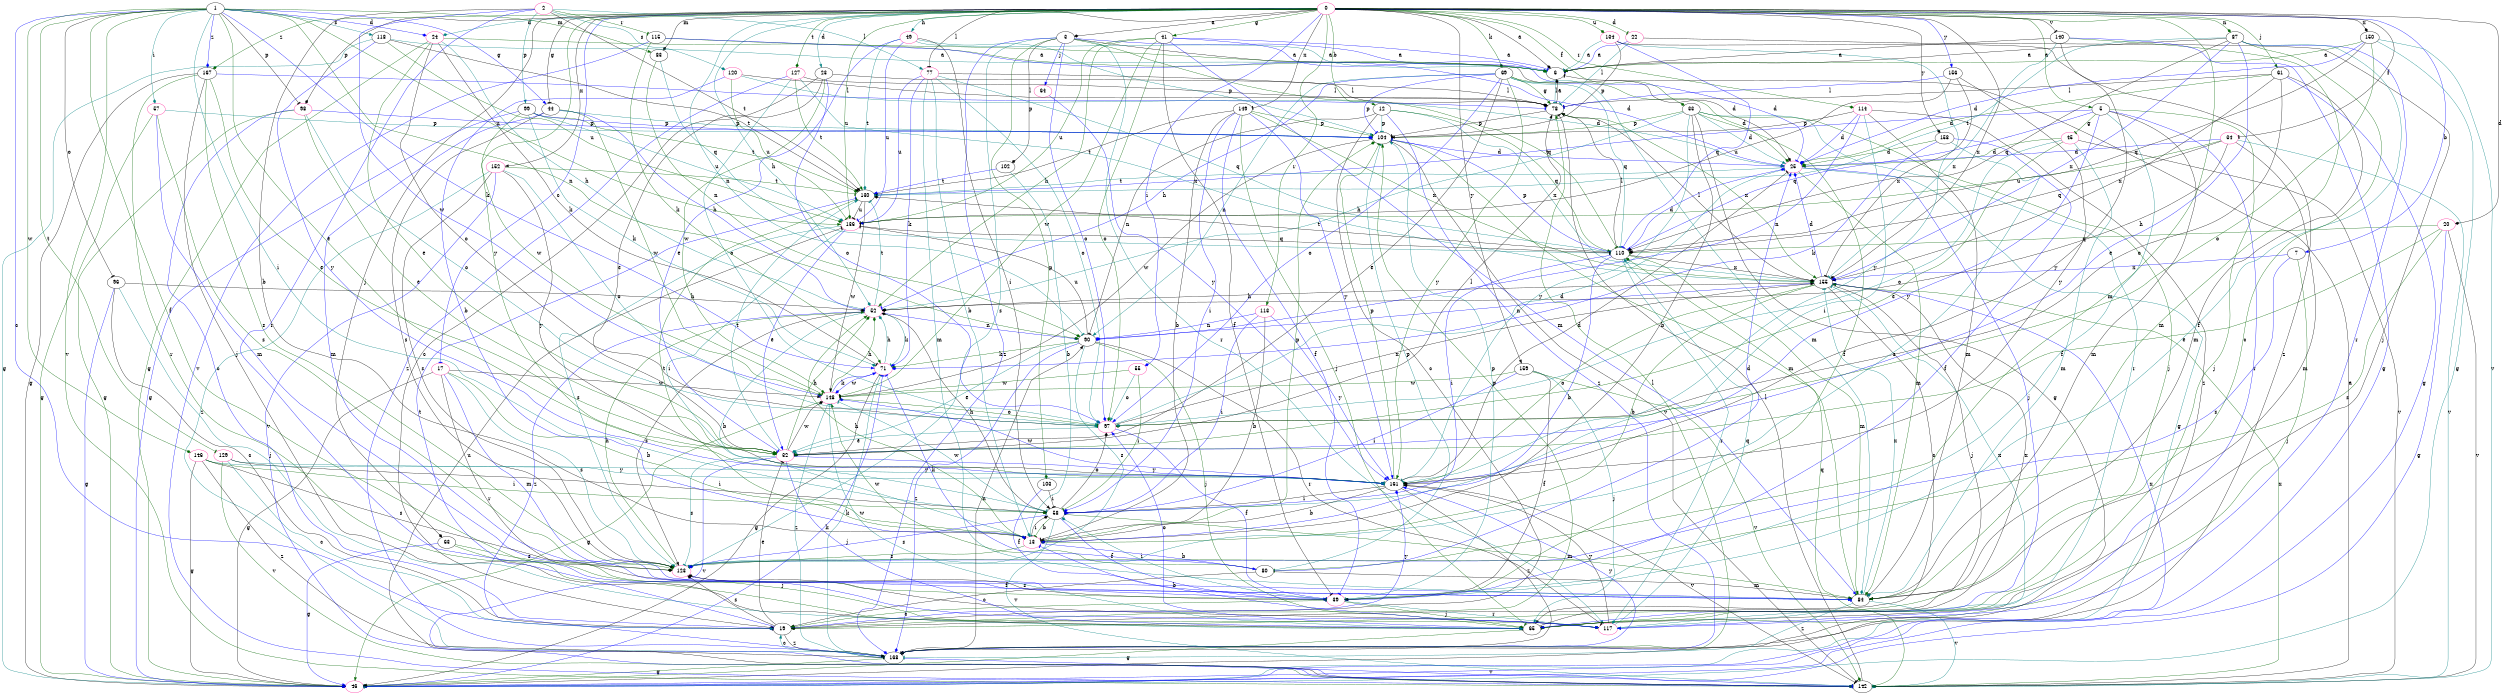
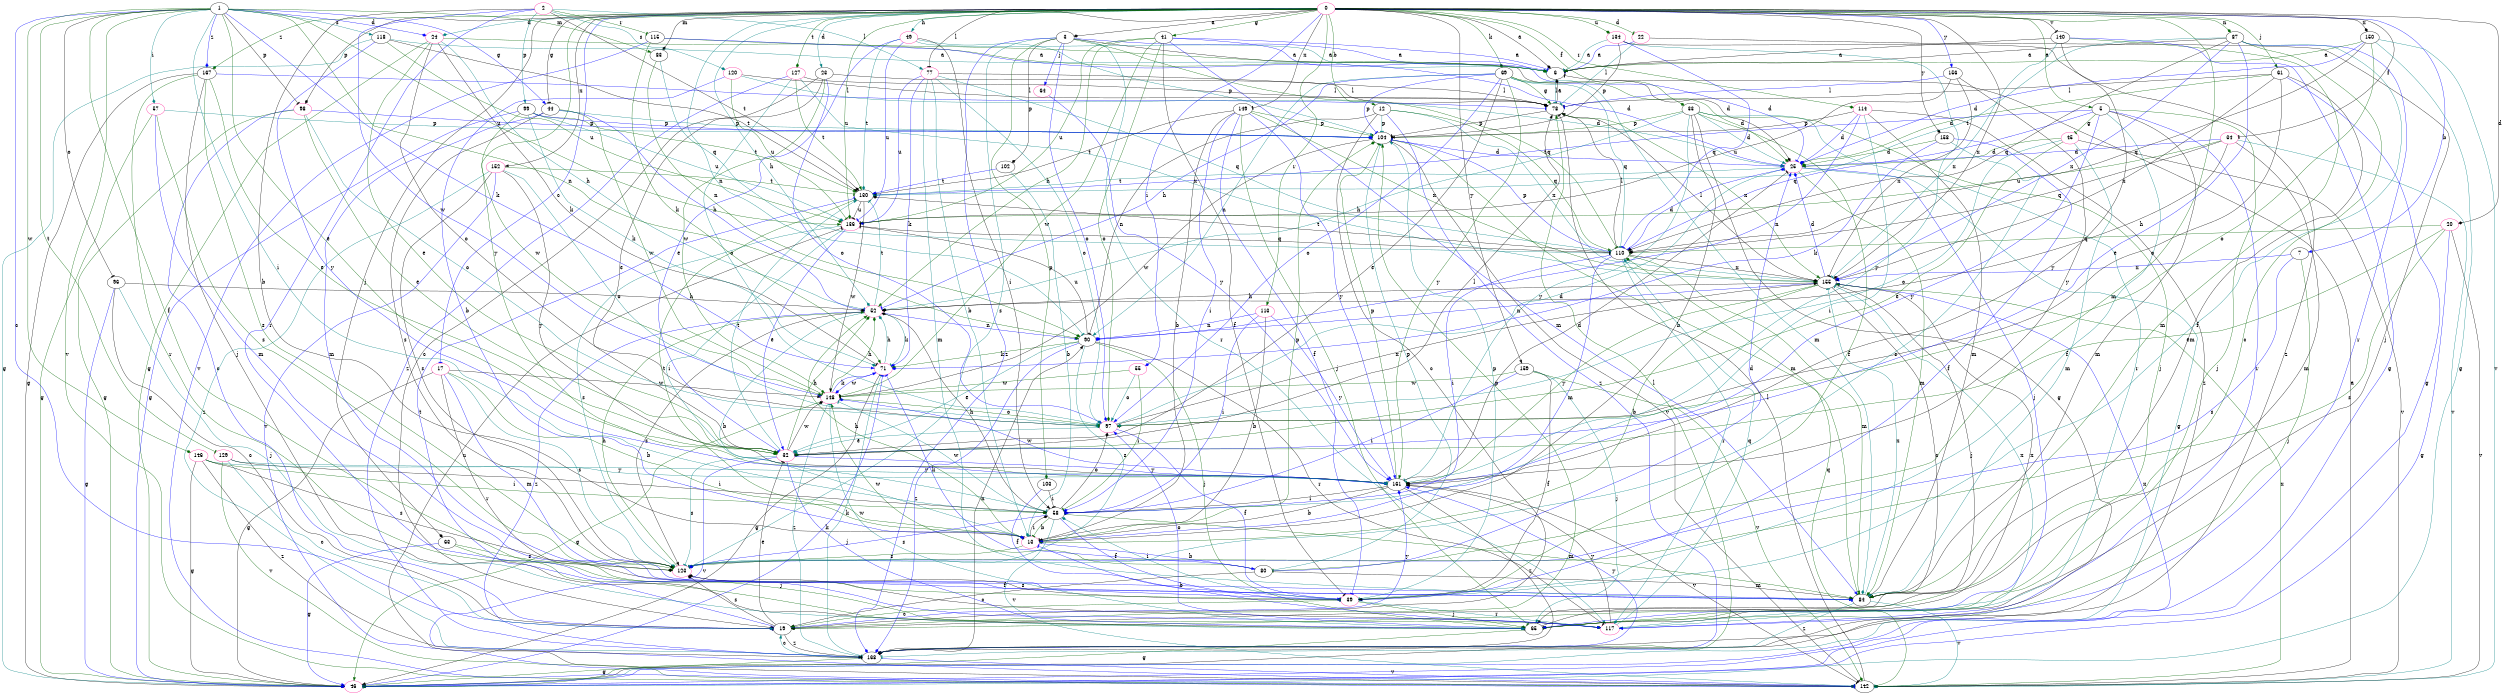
edge "155" -> "161": label "o" -> "y"
edge "110" -> "13": label "b" -> "m"
